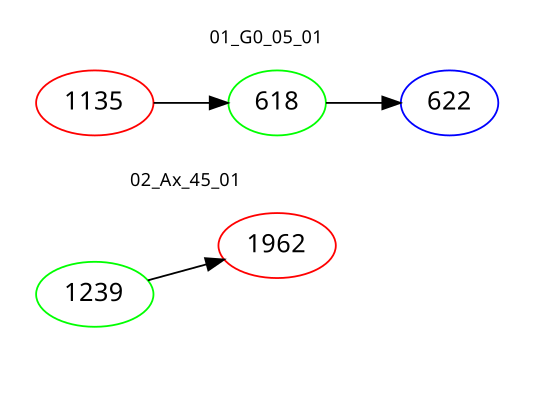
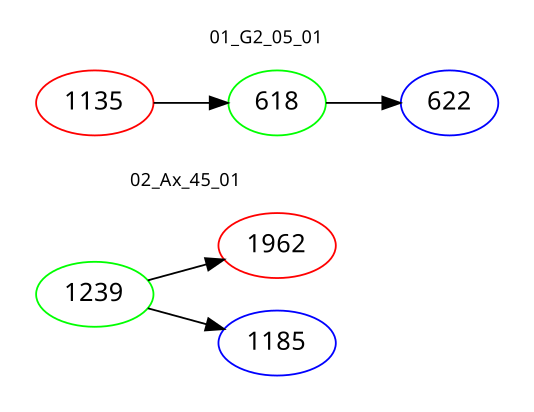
cluster "01_G0_05_01": label "01_G0_05_01" -> "01_G2_05_01"
node "1185": added
